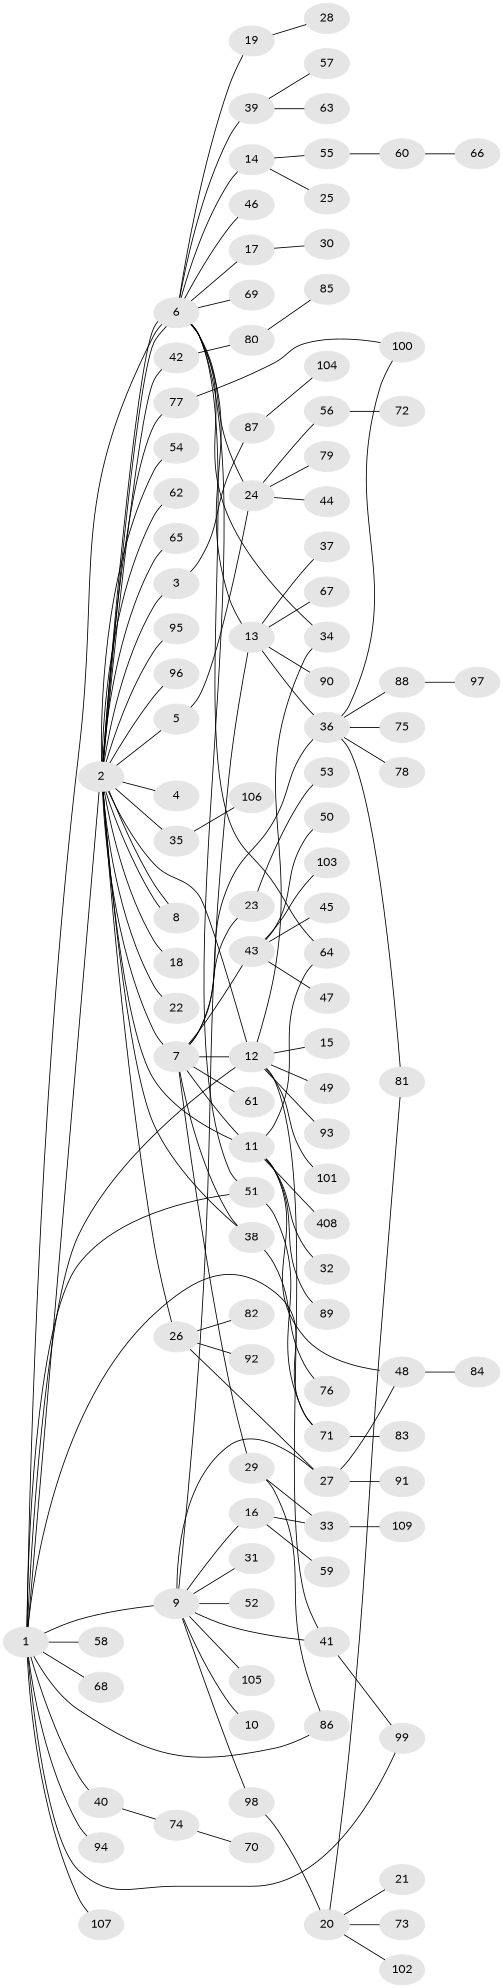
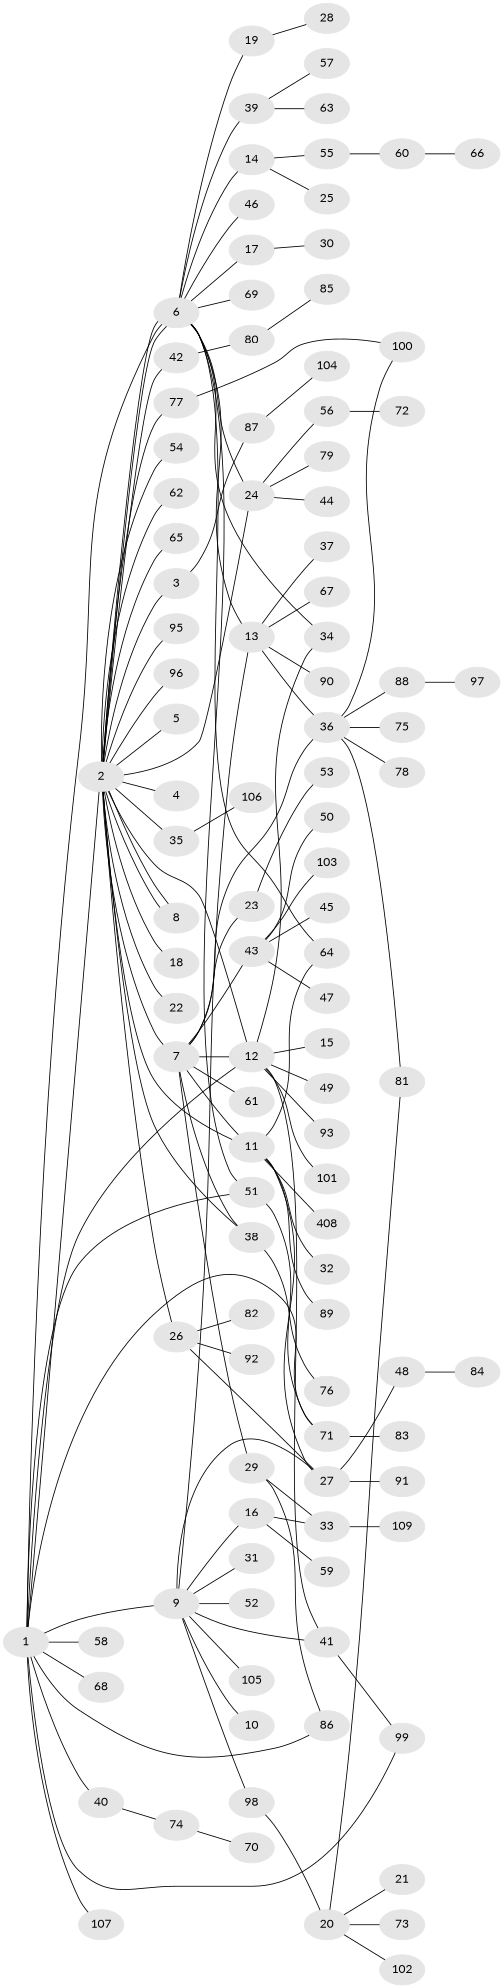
edge "24" -- "5": now "24" -- "2"
edge "11" -- "48": now "11" -- "27"
node "94": removed
